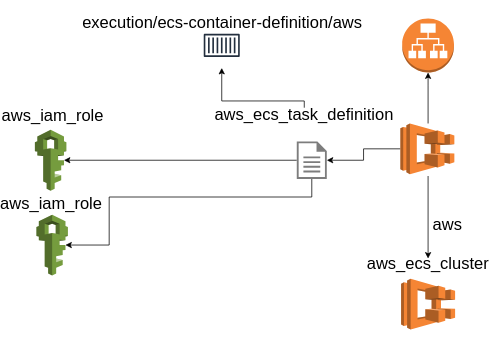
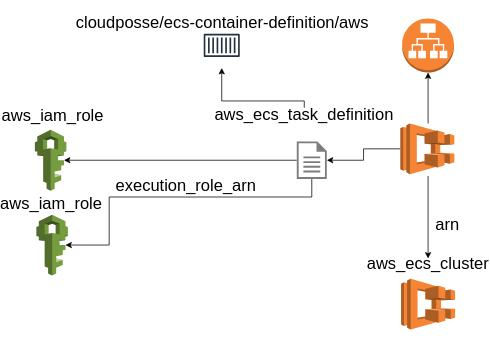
node "execution/ecs-container-definition/aws": label "execution/ecs-container-definition/aws" -> "cloudposse/ecs-container-definition/aws"
node "execution_role_arn": added
node "aws": label "aws" -> "arn"
